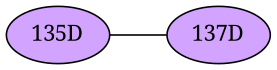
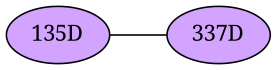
node "137D": label "137D" -> "337D"
